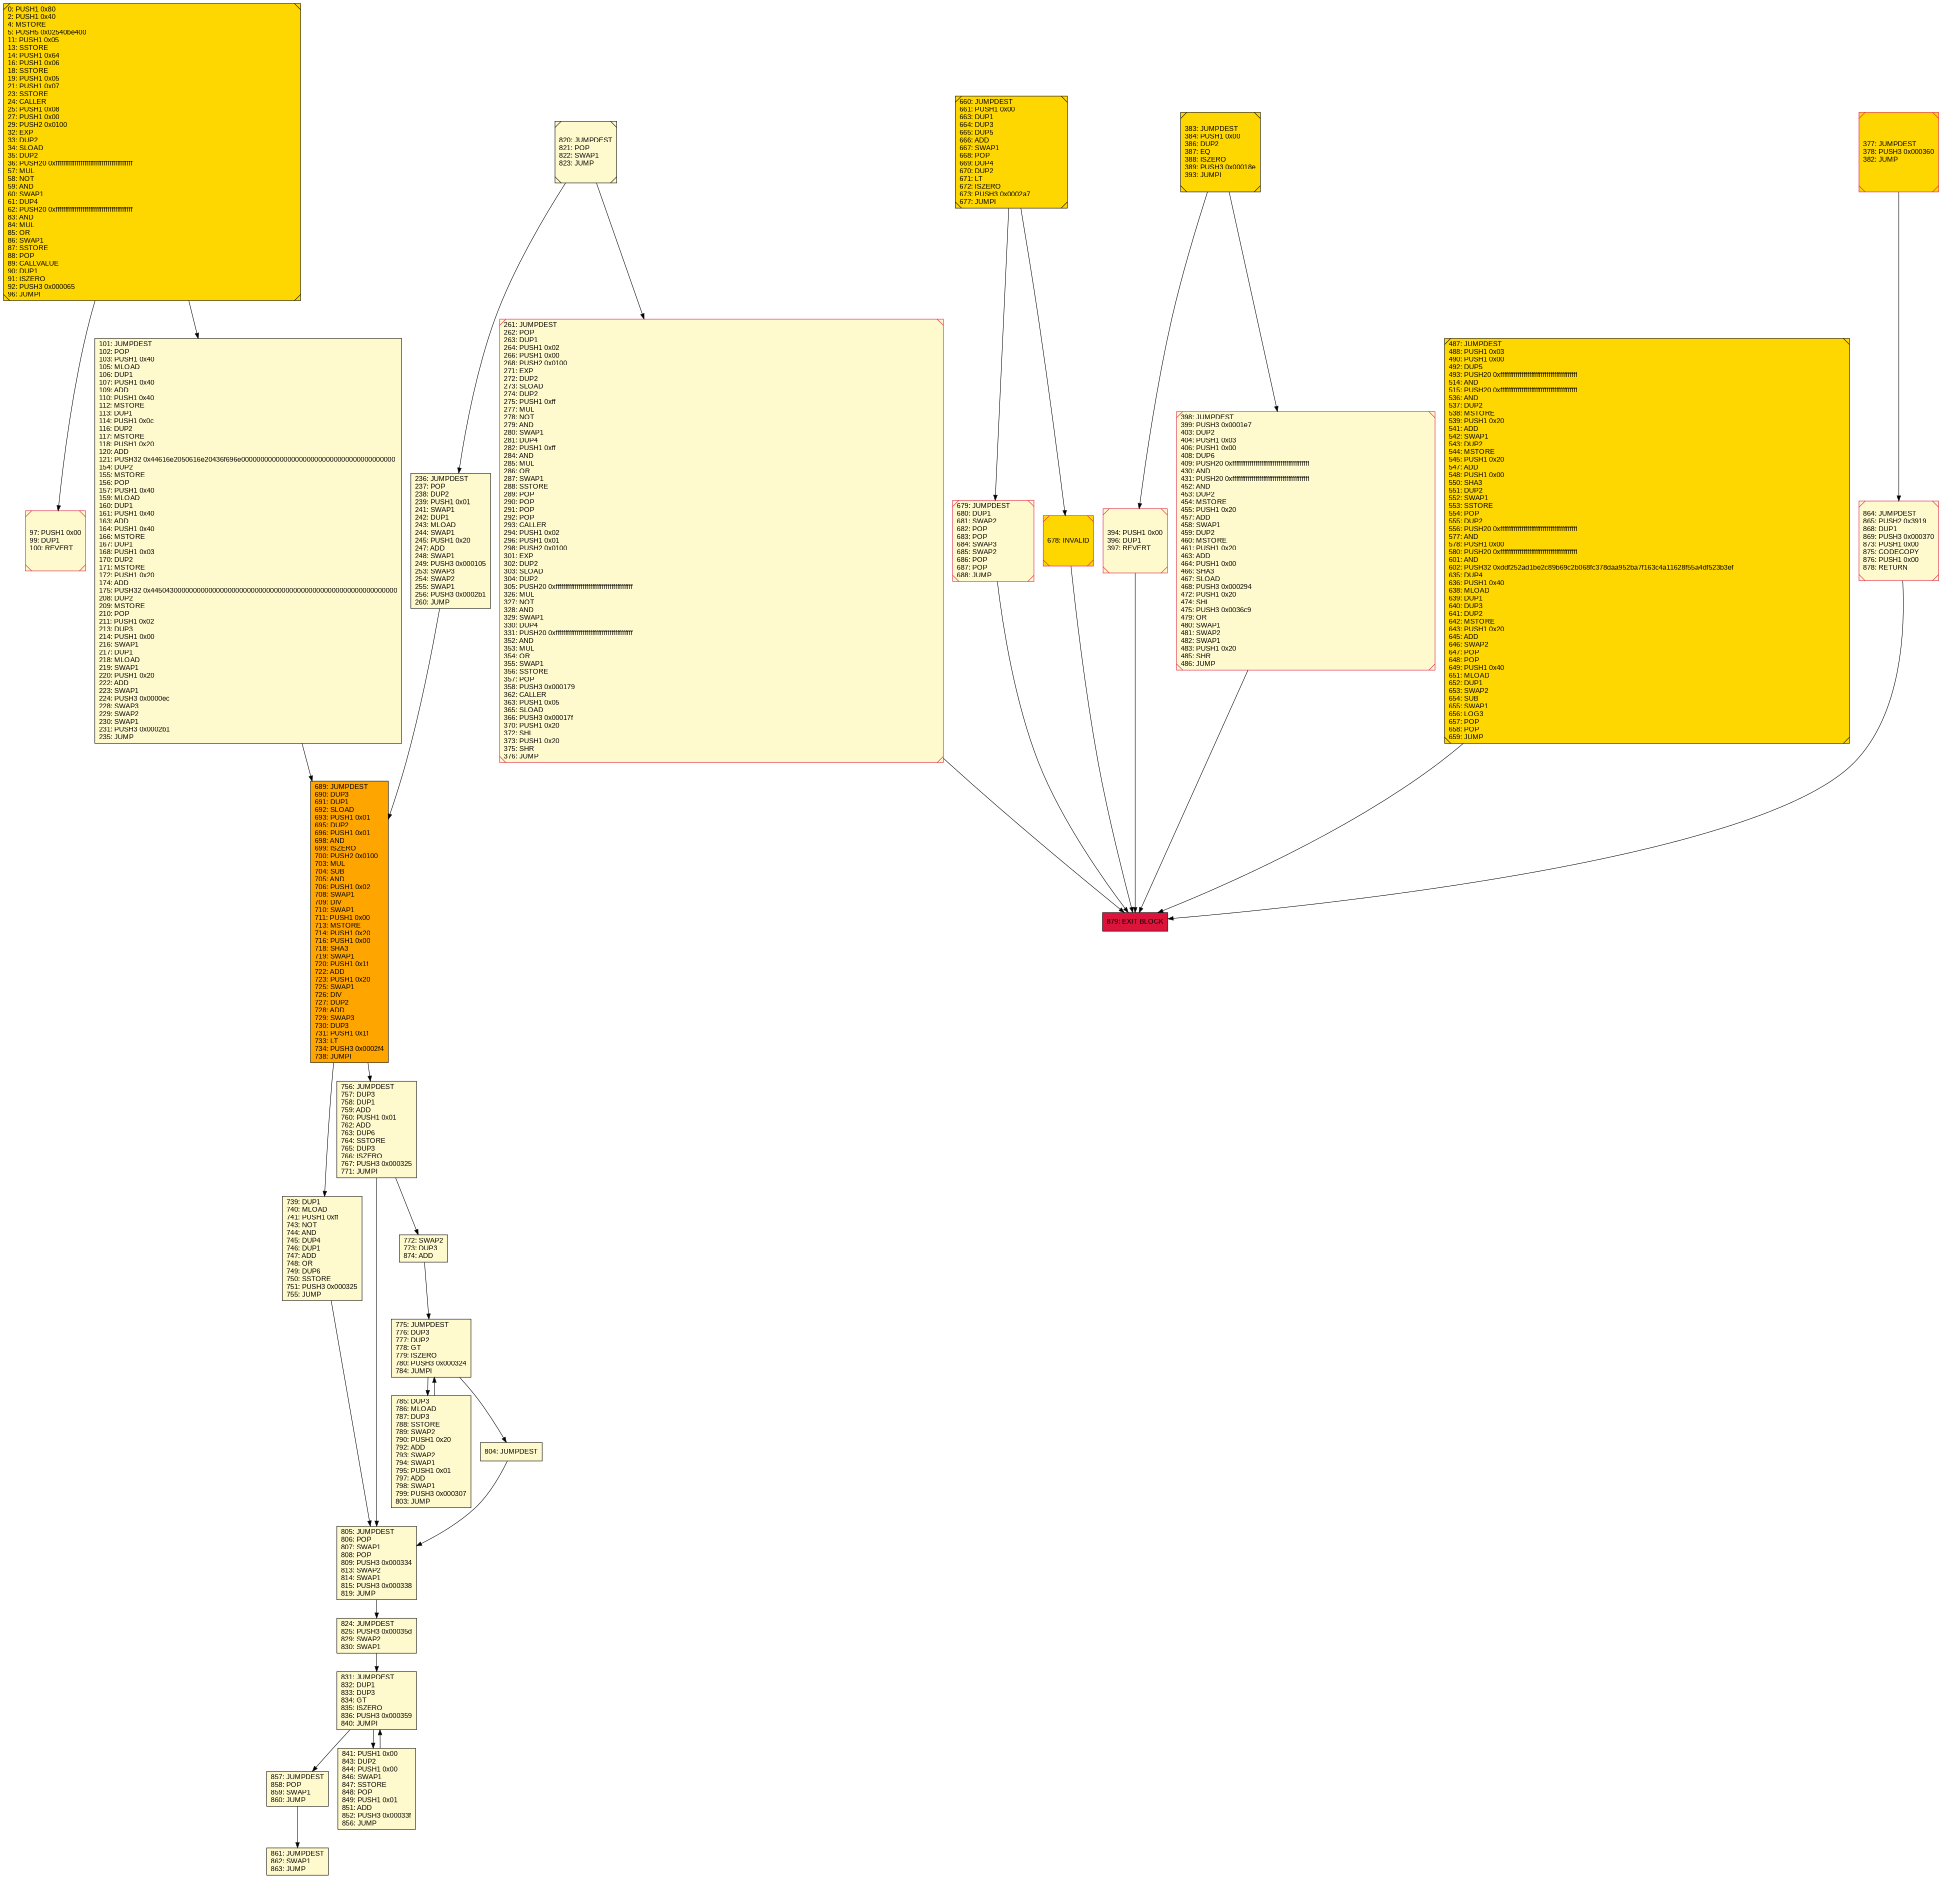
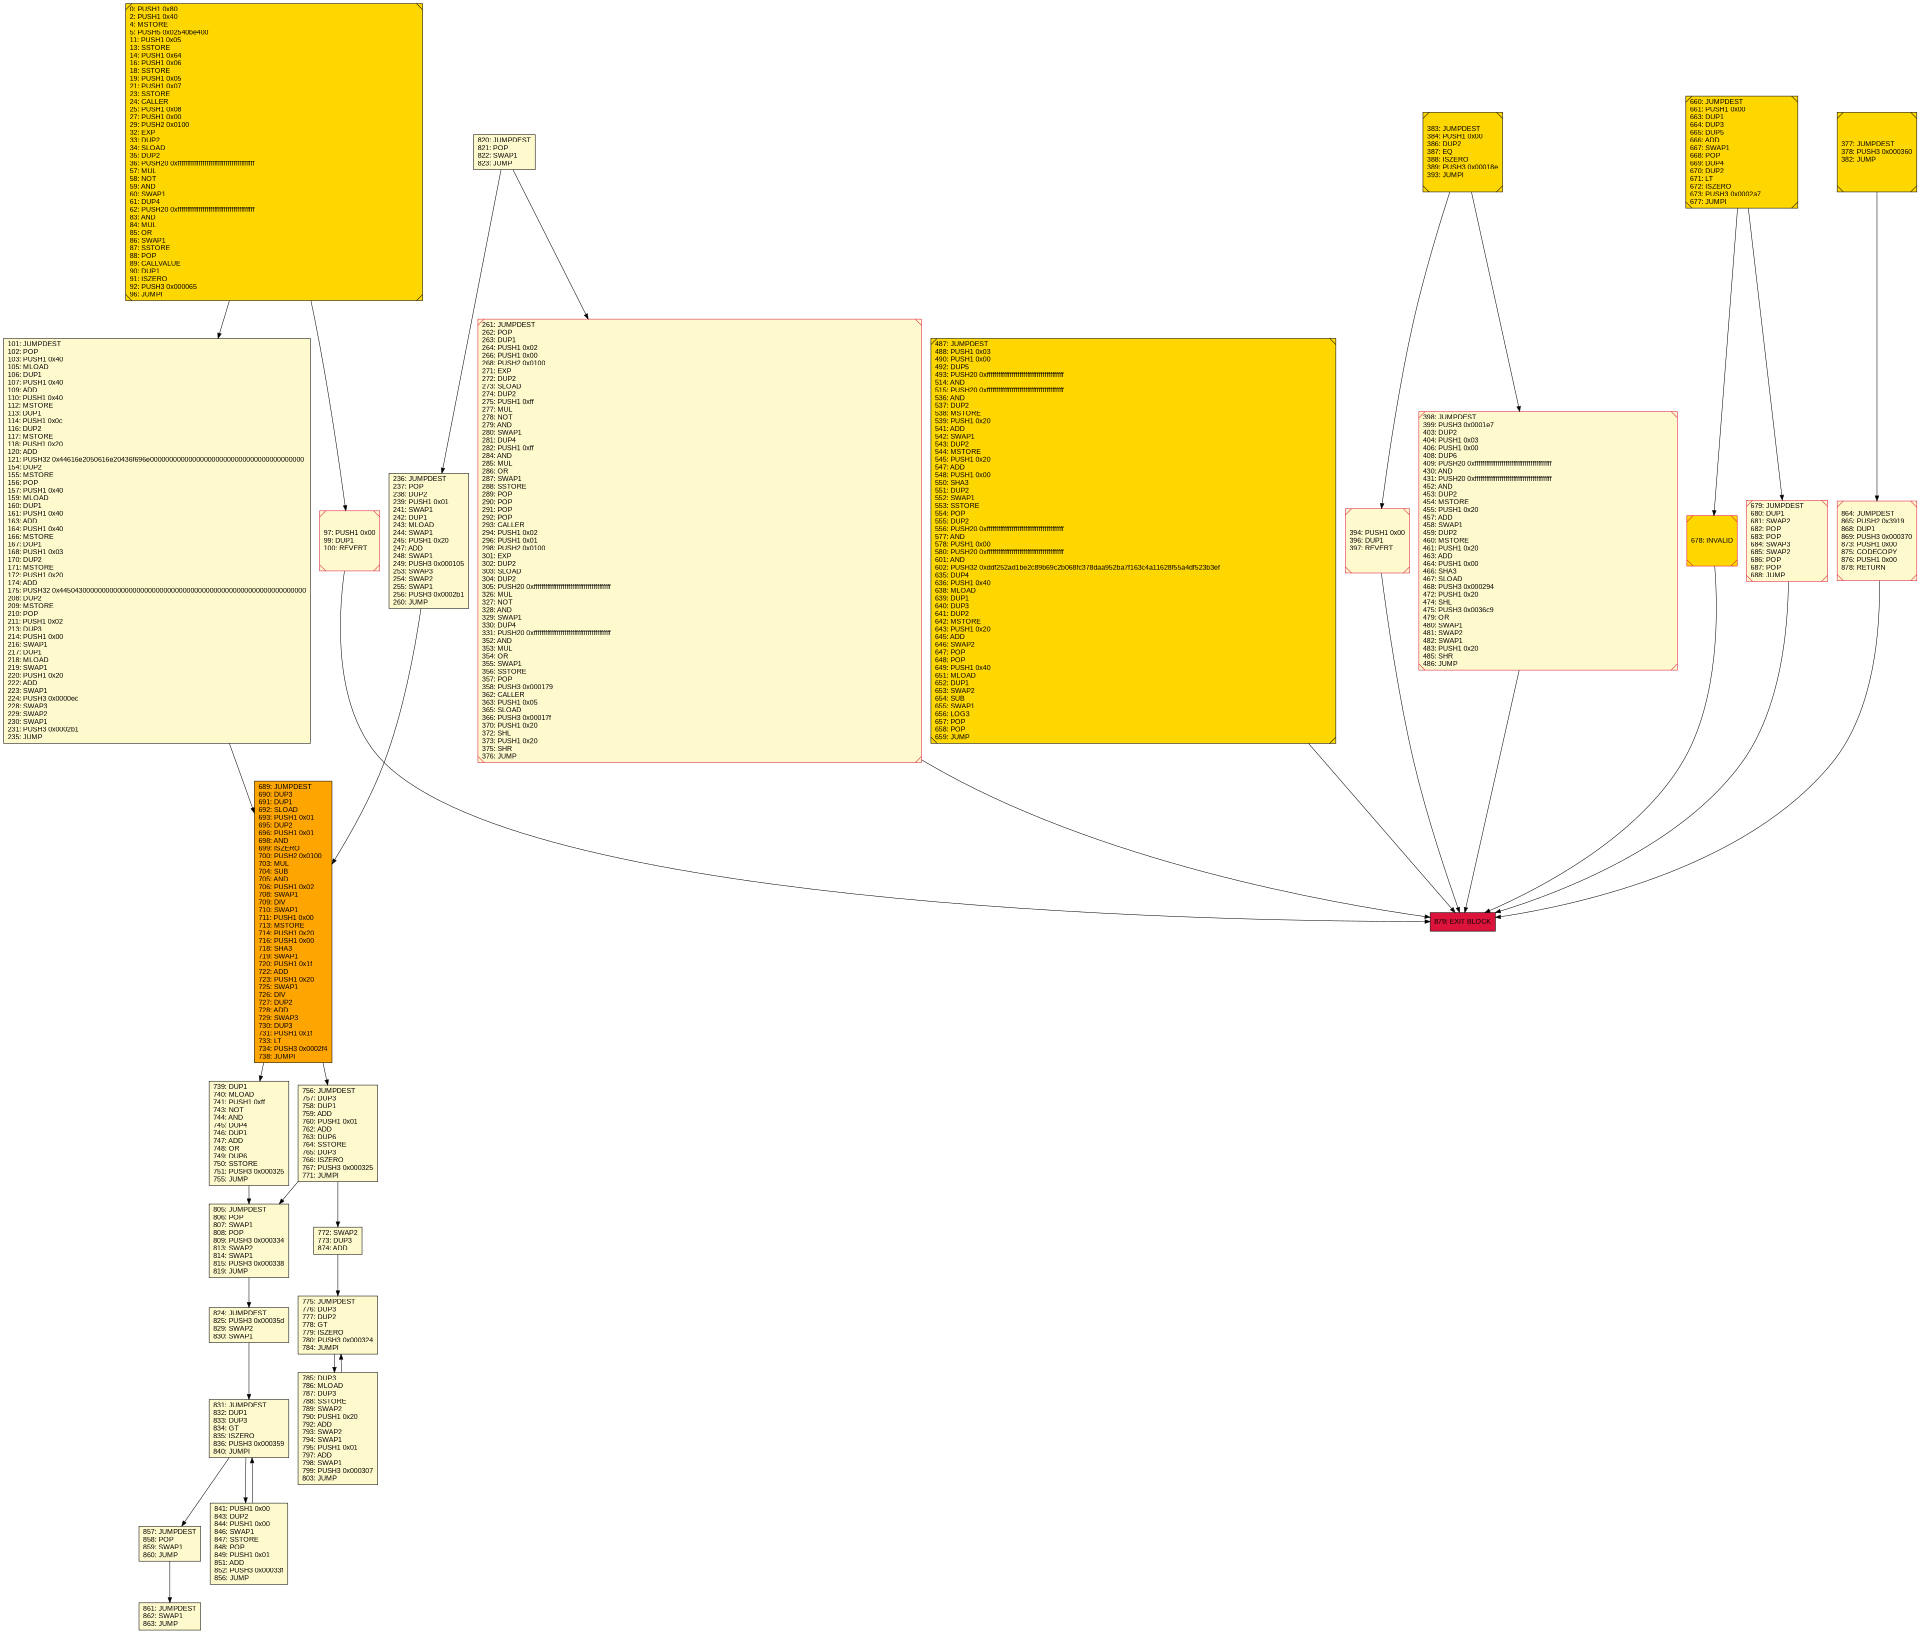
node "820: JUMPDEST 821: POP 822: SWAP1 823: JUMP": shape Msquare -> box
node "377: JUMPDEST 378: PUSH3 0x000360 382: JUMP": color crimson -> black
edge "97: PUSH1 0x00 99: DUP1 100: REVERT" -> "879: EXIT BLOCK": added
node "804: JUMPDEST": removed
